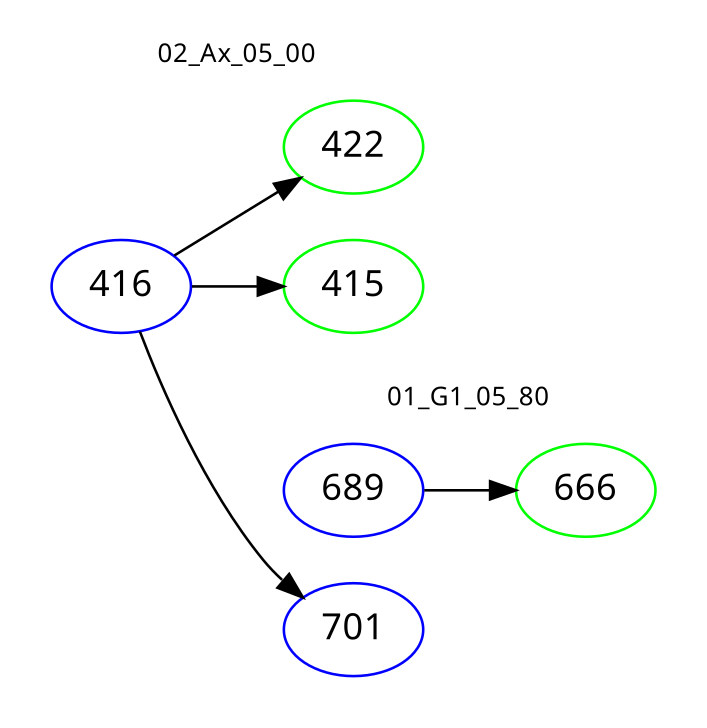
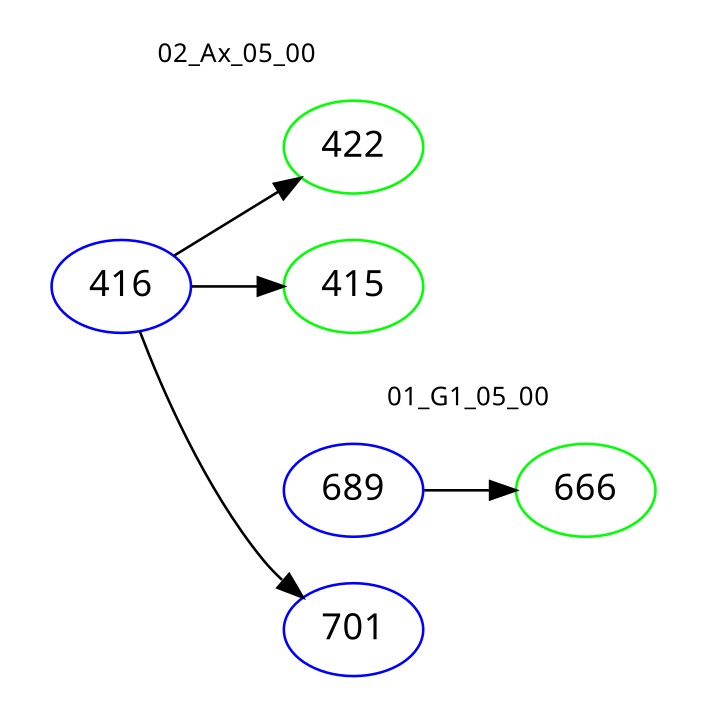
cluster "01_G1_05_80": label "01_G1_05_80" -> "01_G1_05_00"
